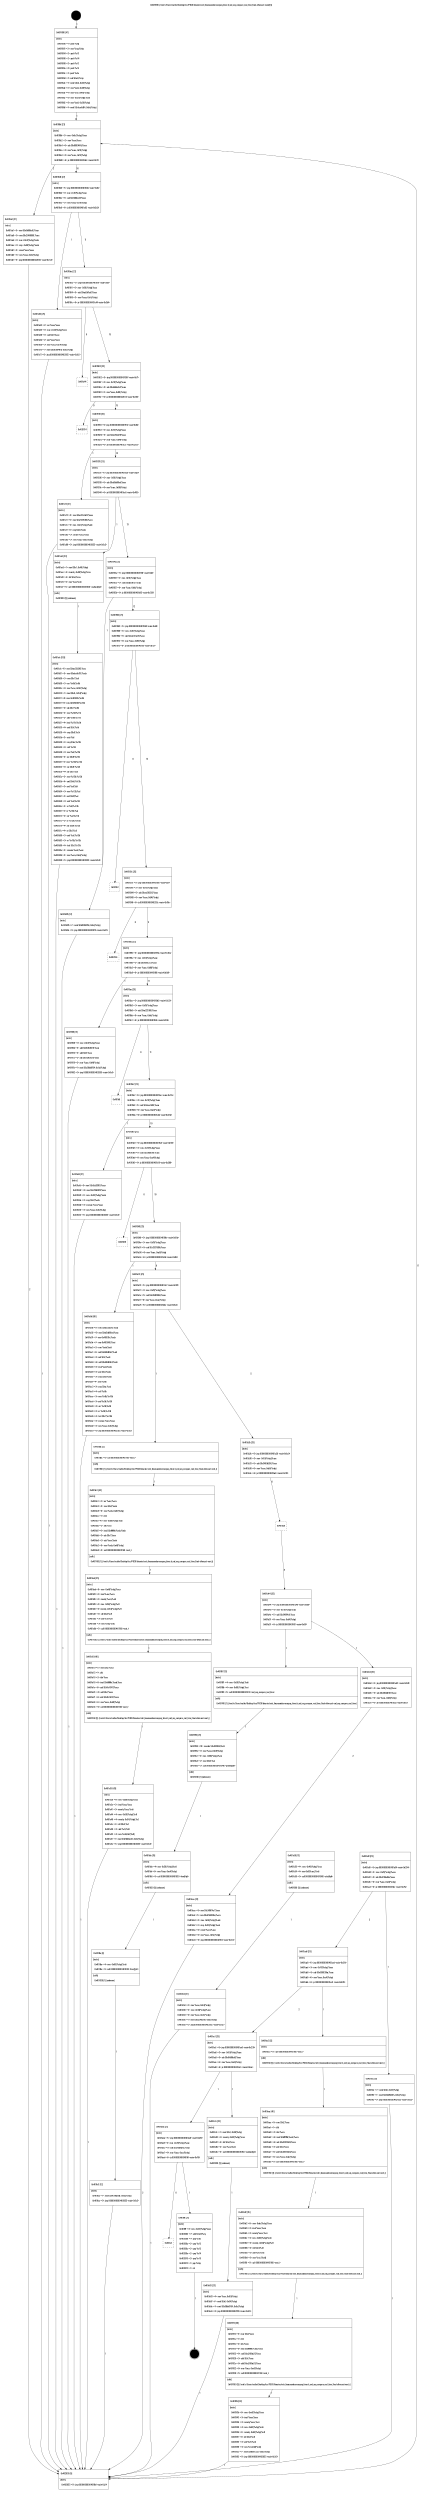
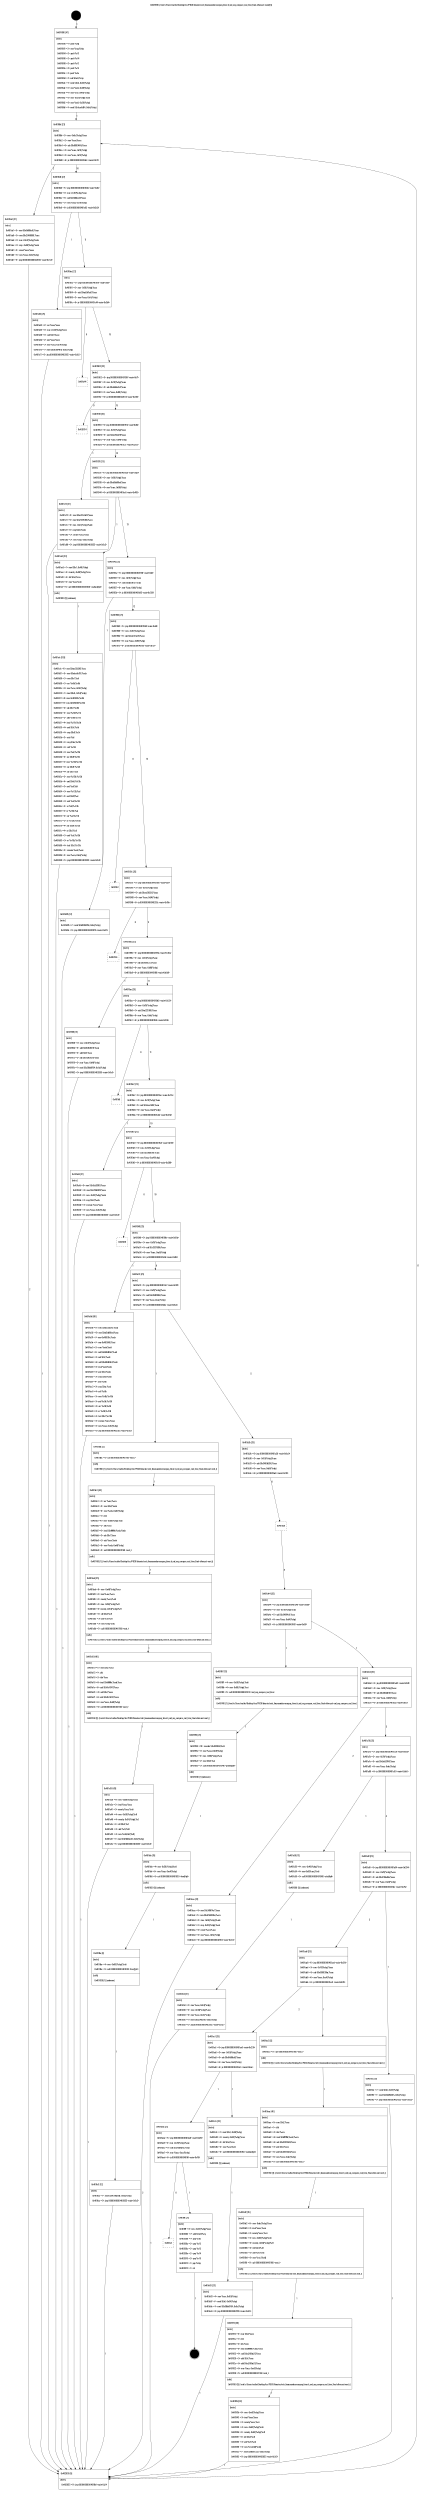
node "0x401a76 [25]": added
